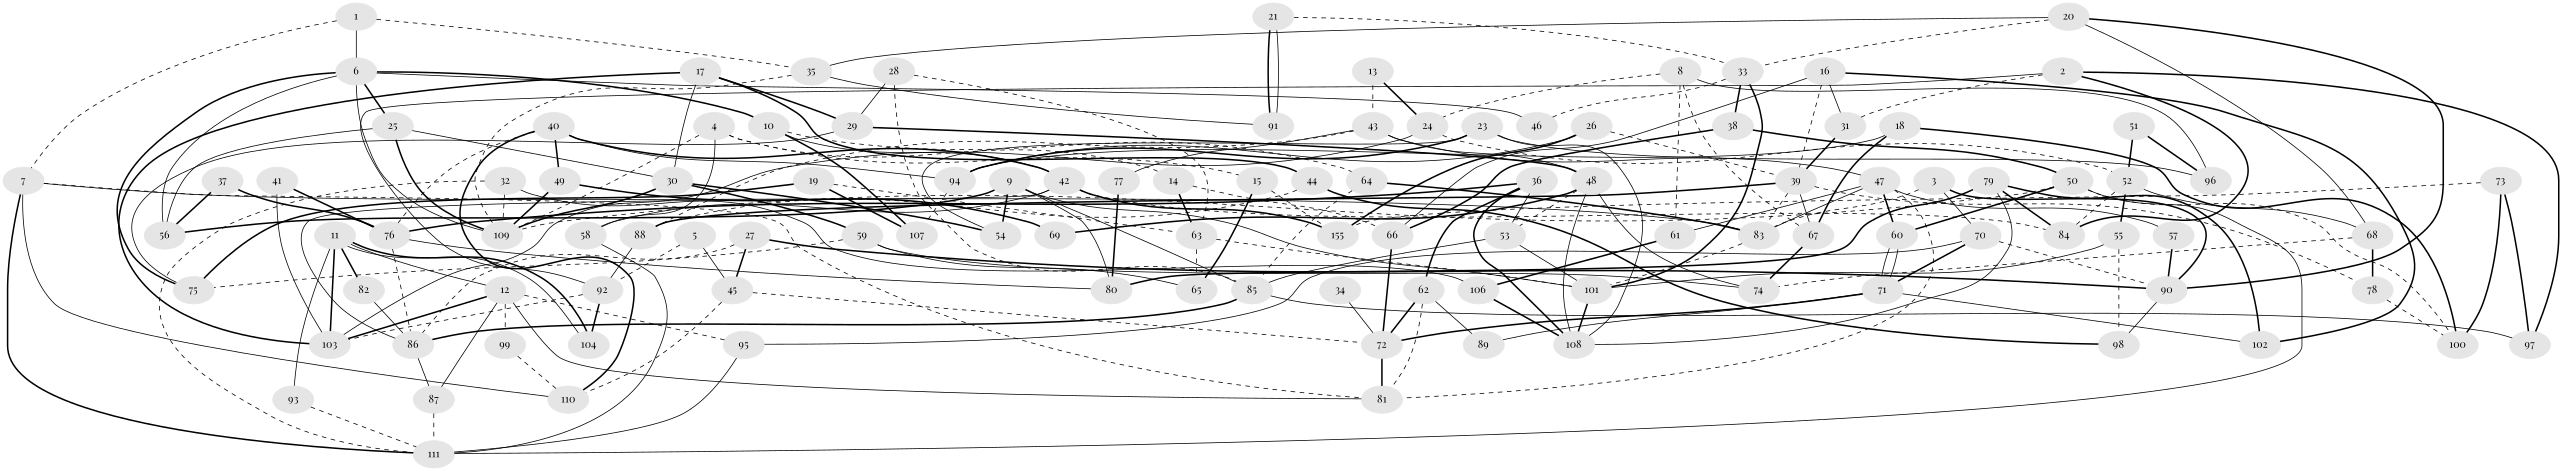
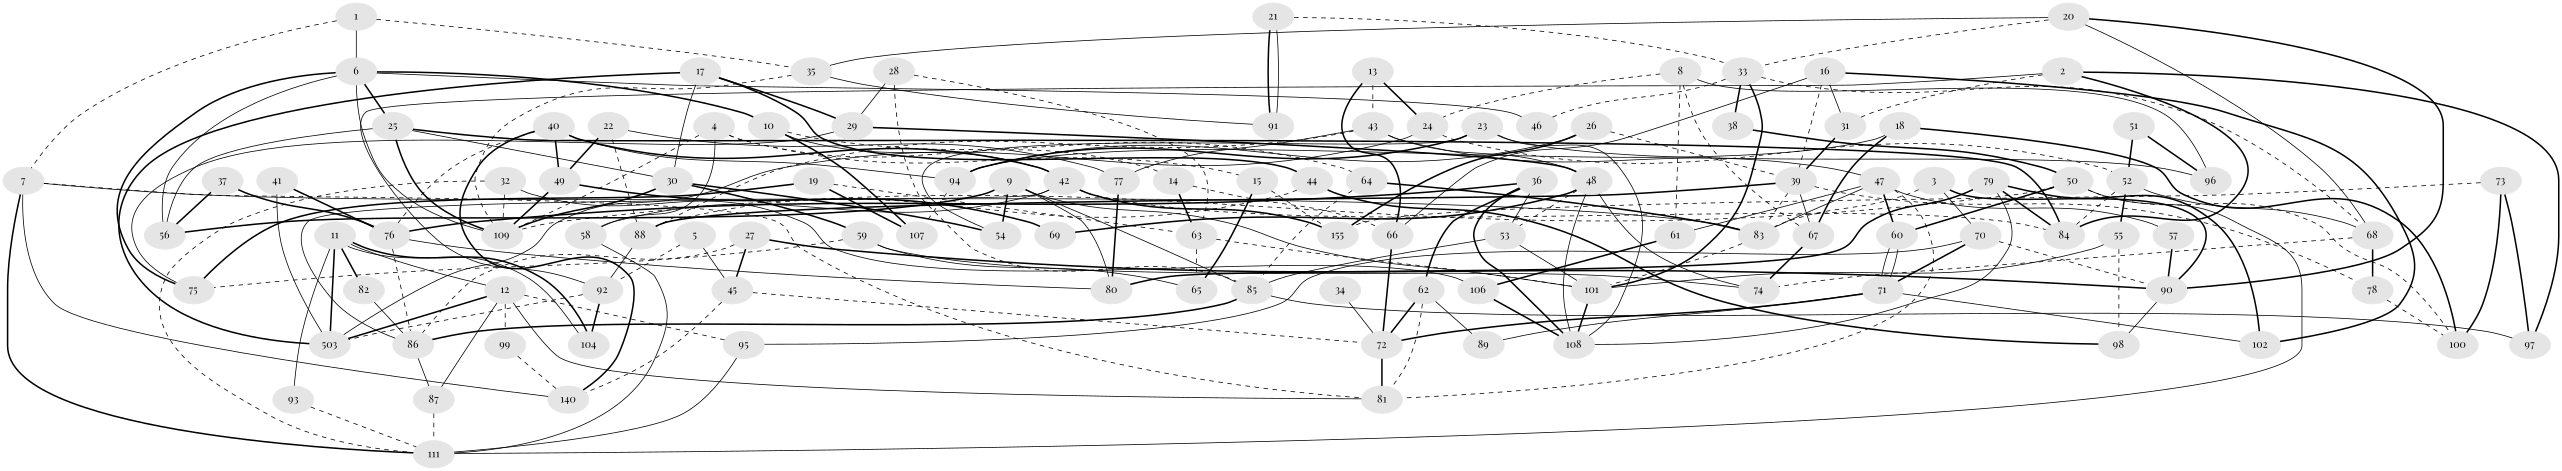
node "22": added
edge "33" -- "68": added
edge "25" -- "84": added
edge "38" -- "66": now "13" -- "66"
node "103": label "103" -> "503"
node "110": label "110" -> "140"
